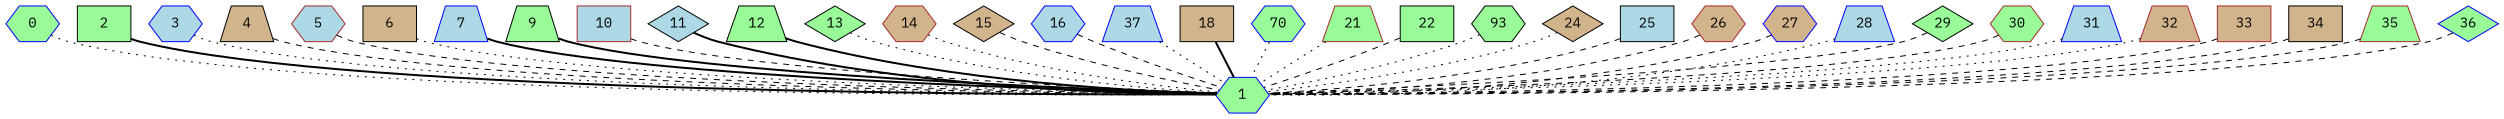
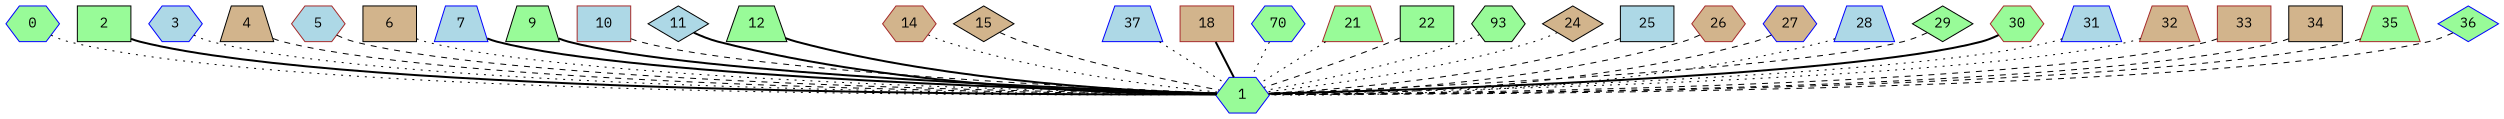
node "13": removed
node "16": removed
node "18": color black -> brown
edge "30" -- "1": style dashed -> bold
